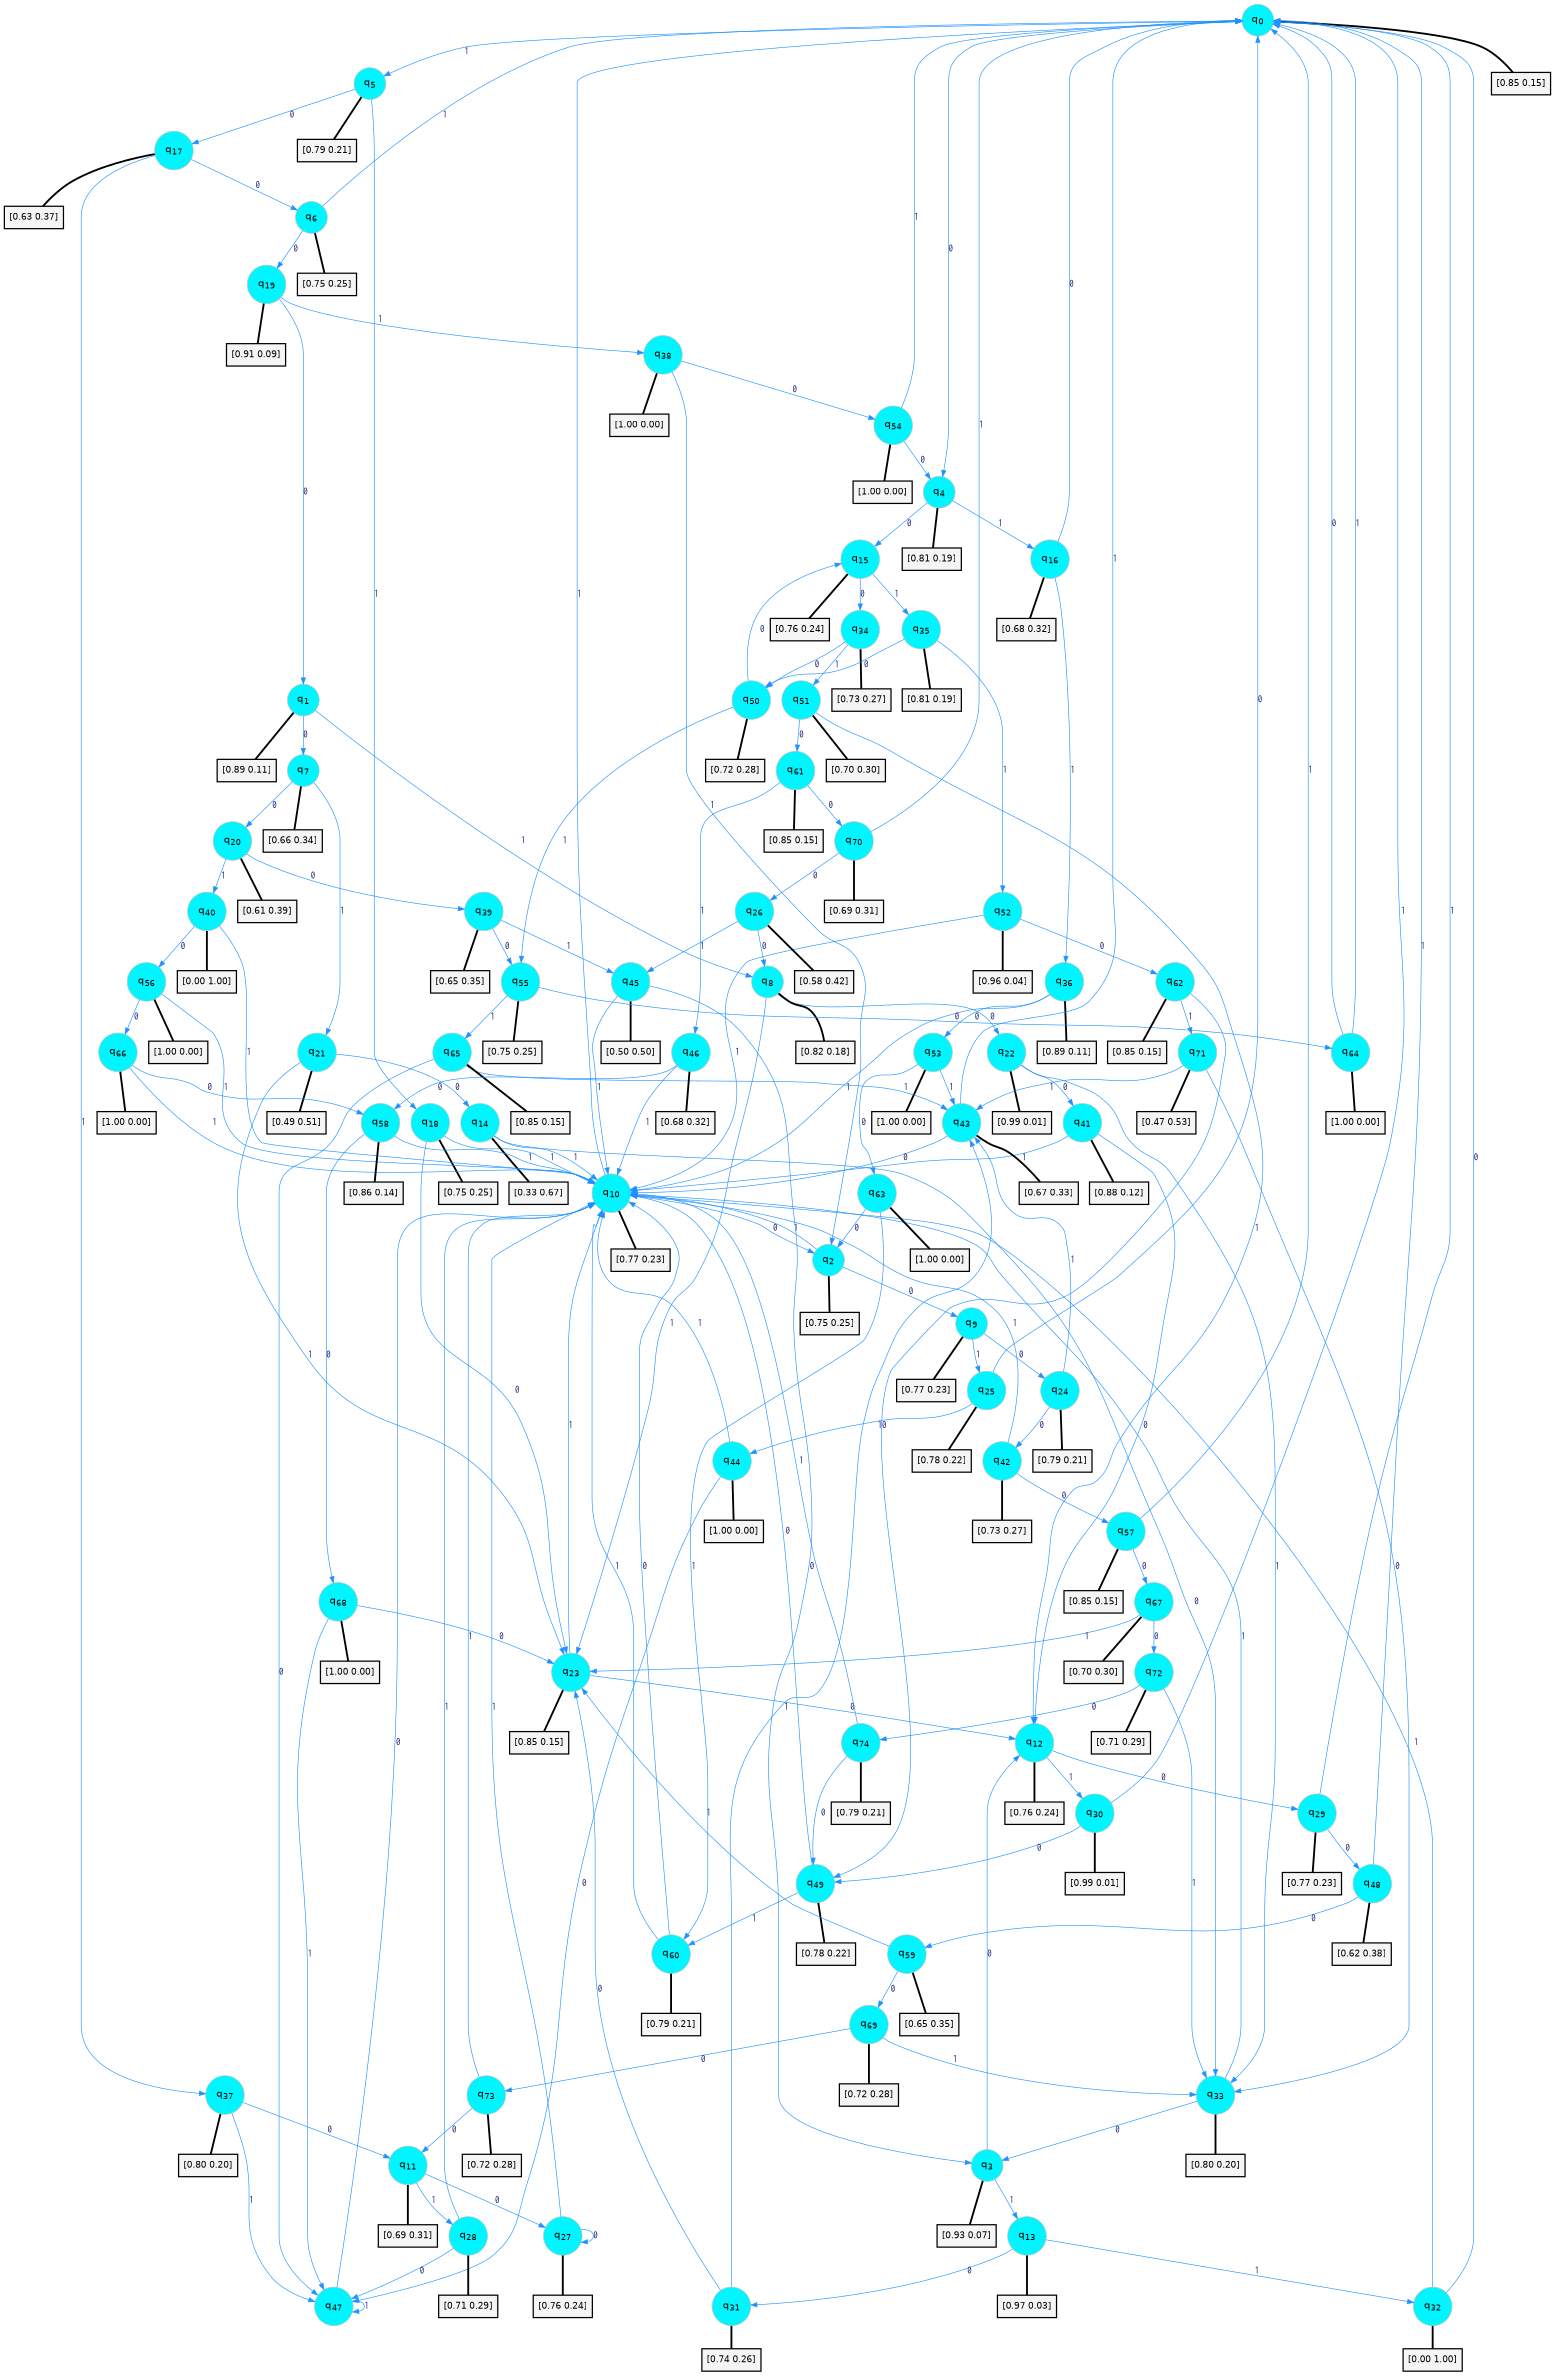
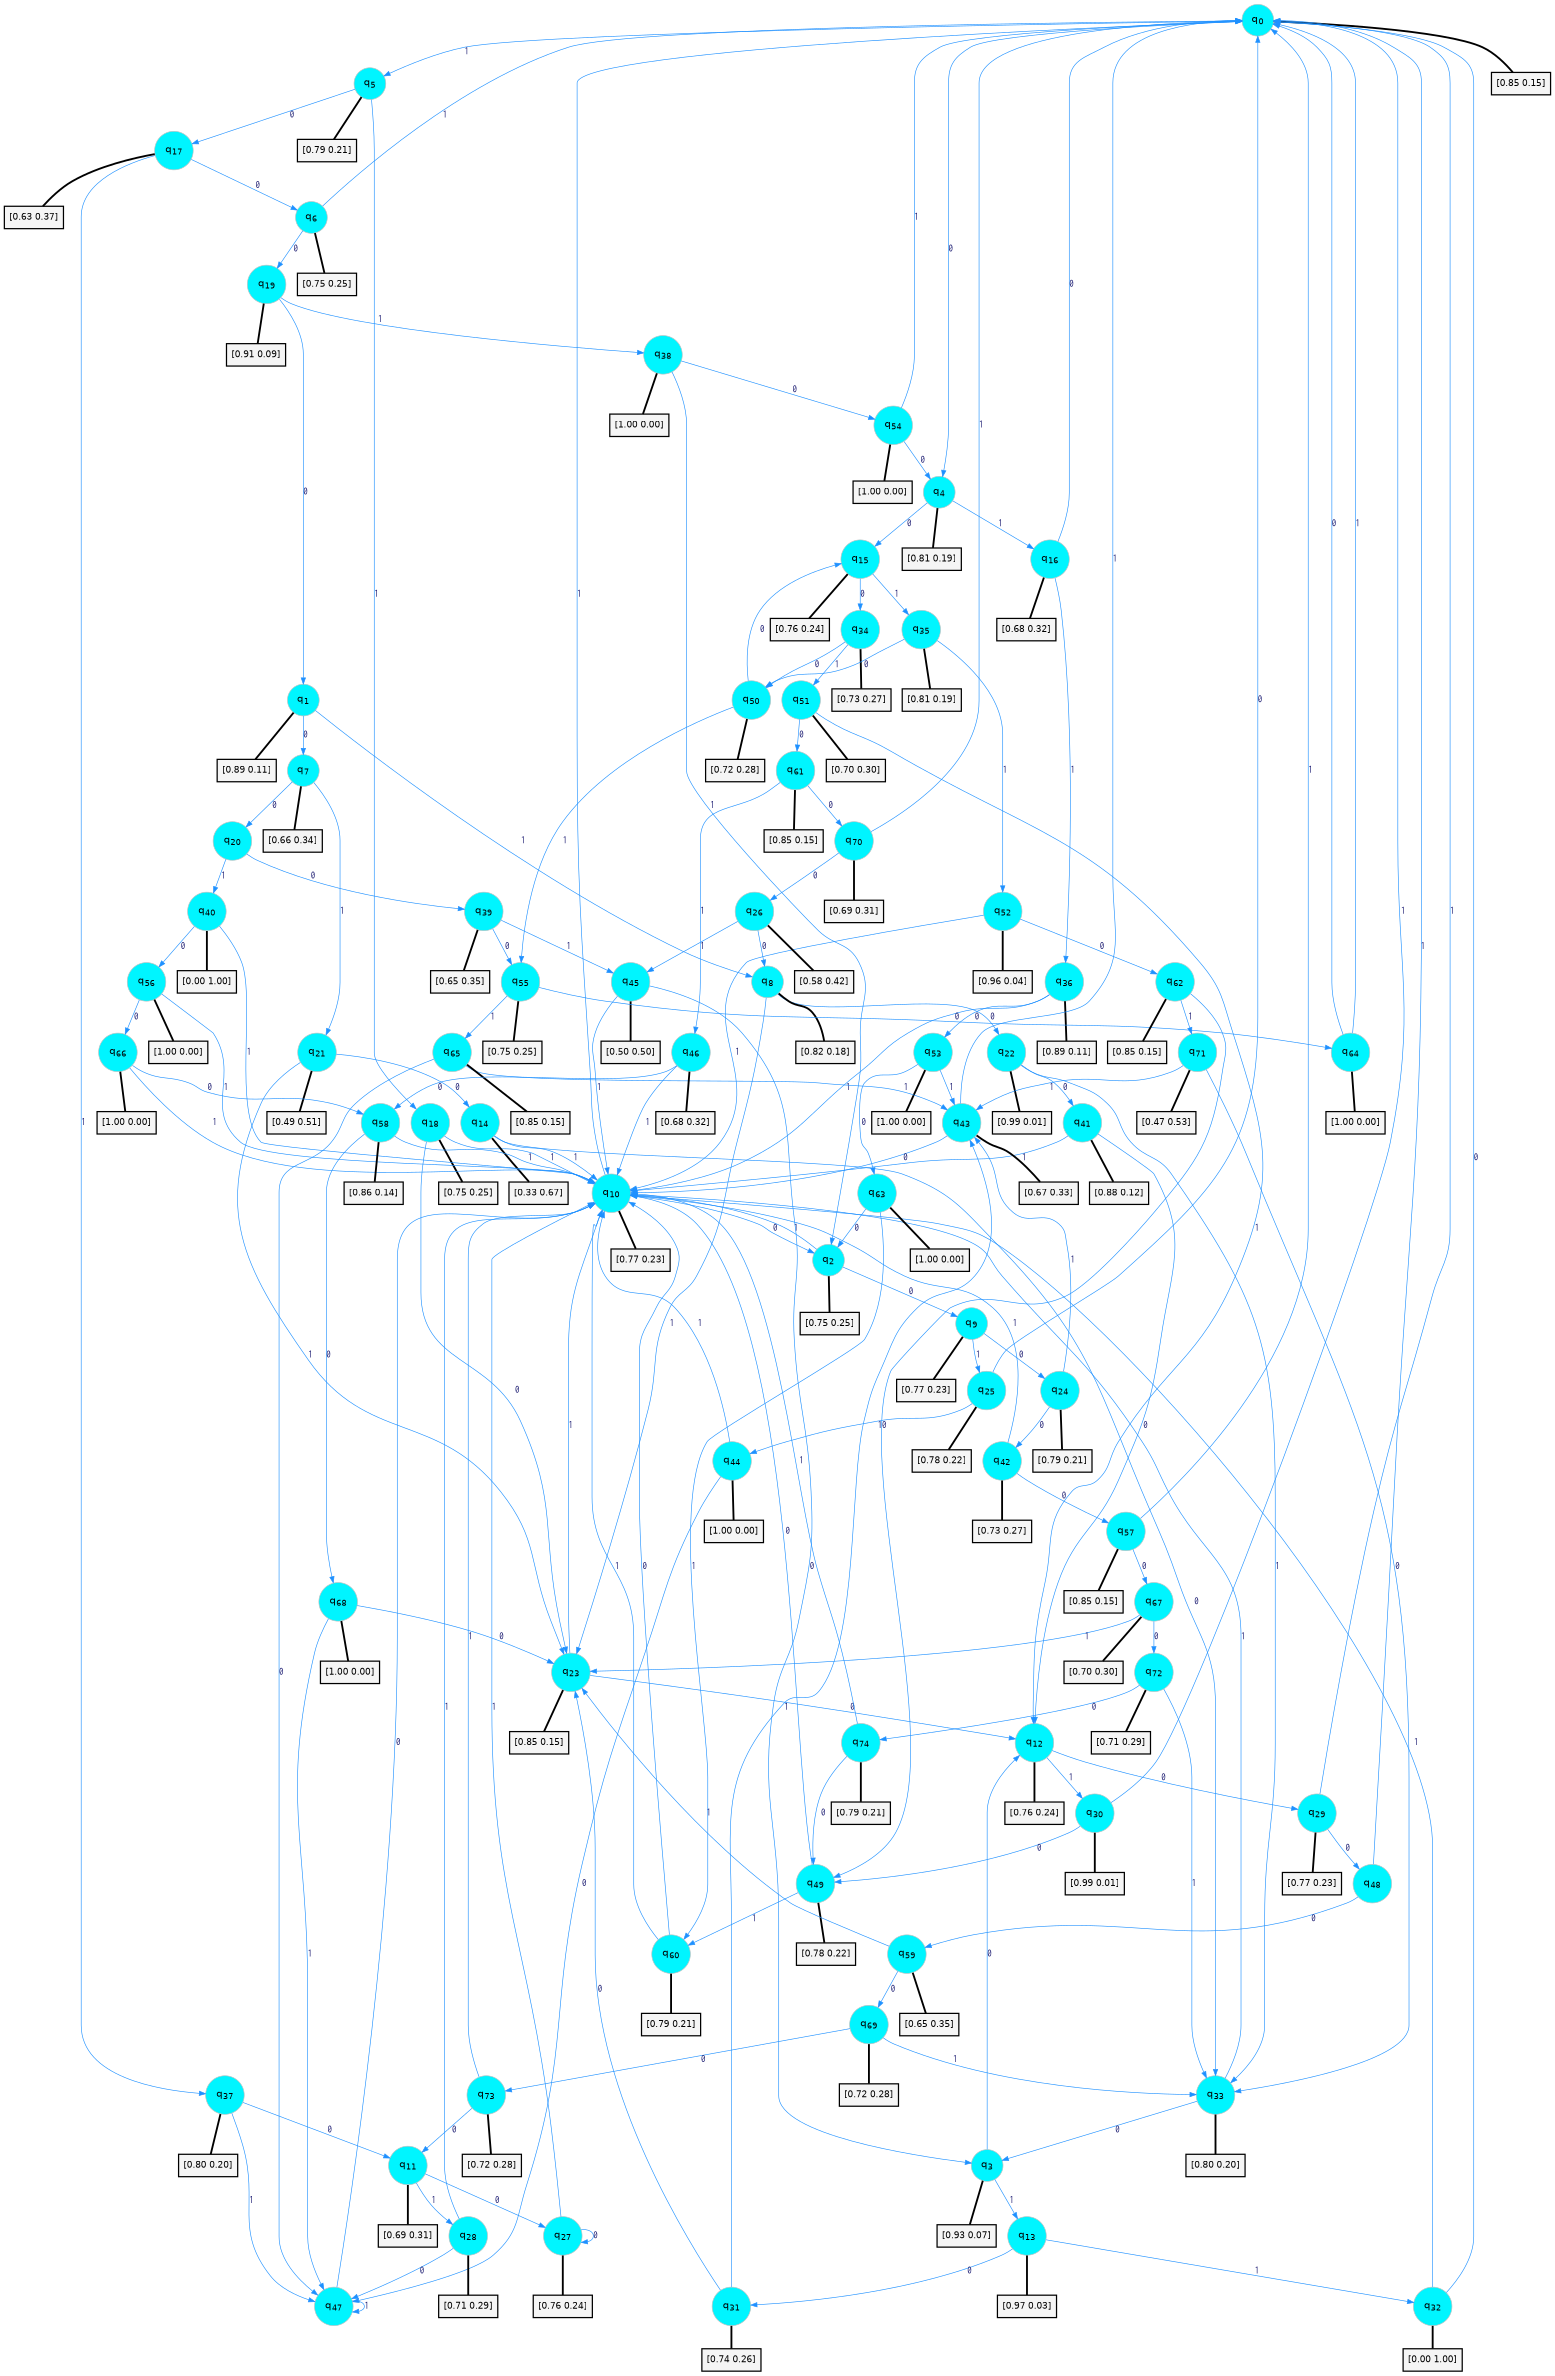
node "[0.61 0.39]": removed
node "[0.62 0.38]": removed
